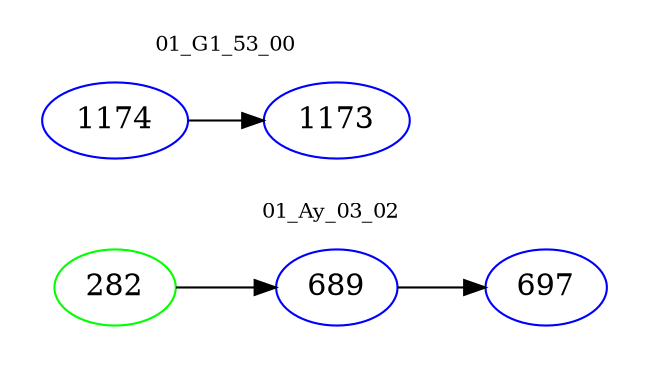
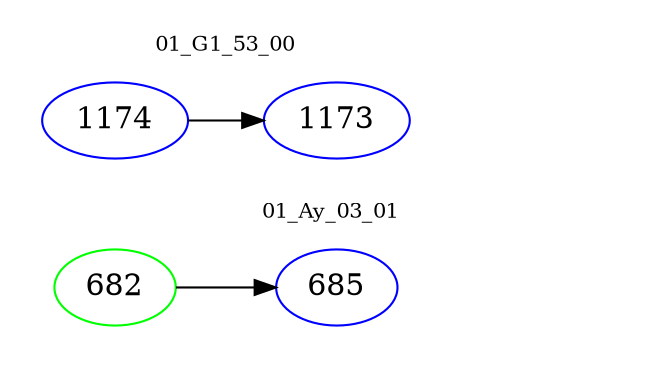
cluster "01_Ay_03_02": label "01_Ay_03_02" -> "01_Ay_03_01"
node "282": label "282" -> "682"
node "689": label "689" -> "685"
node "697": removed
